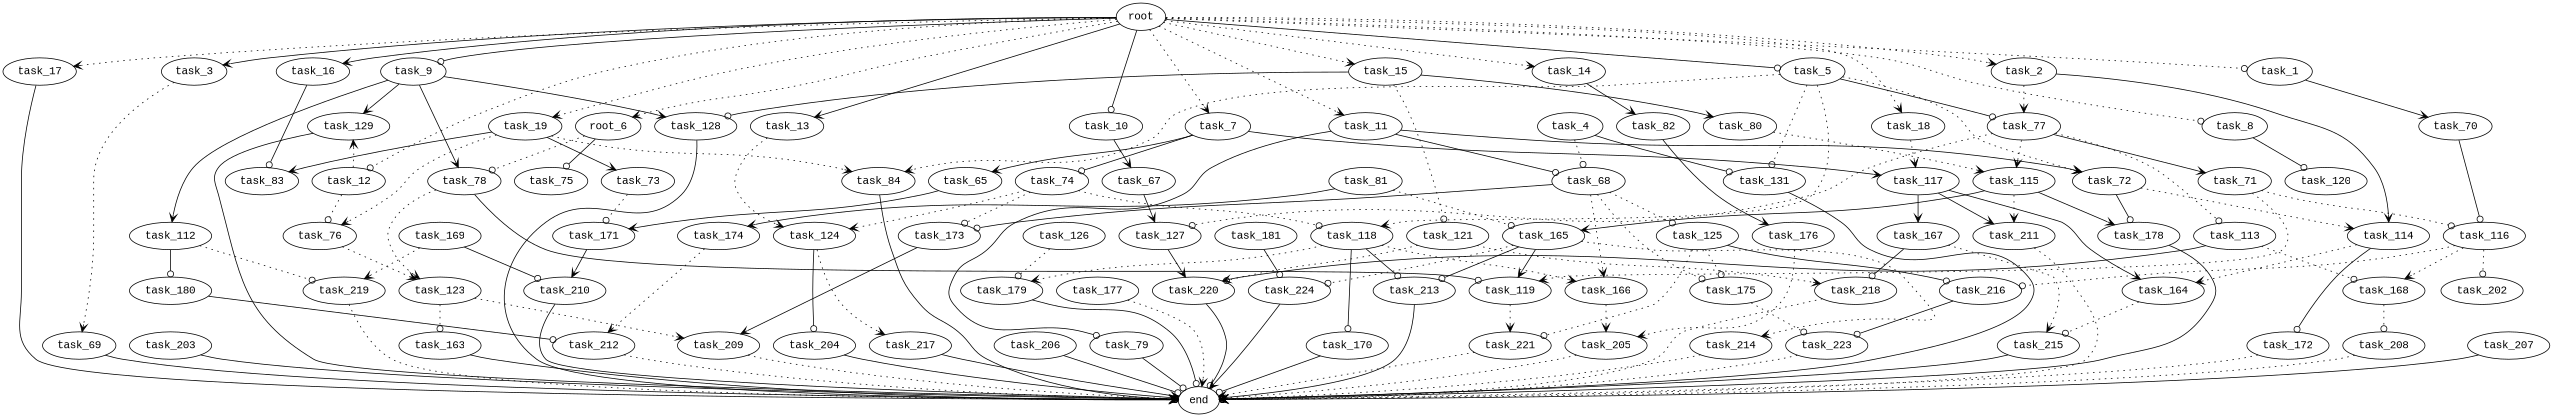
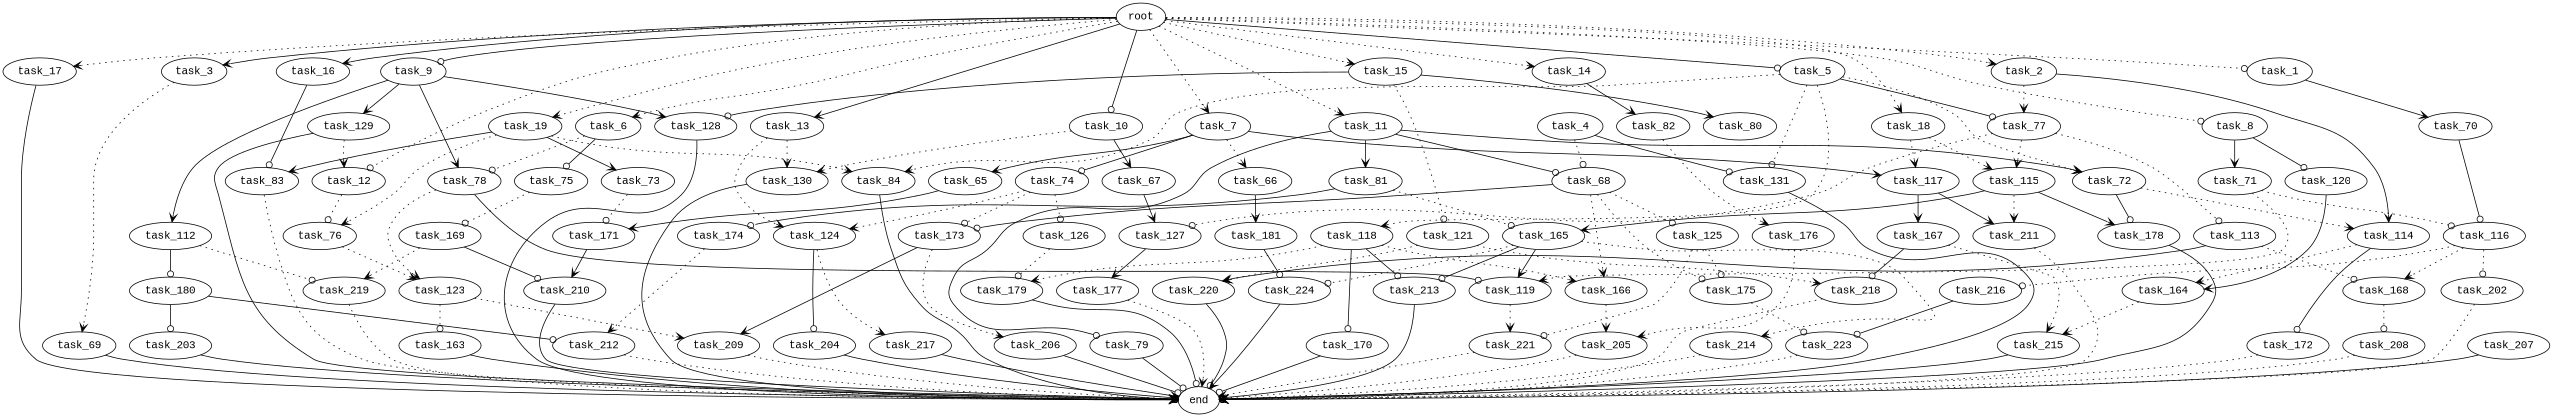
node "root_6": label "root_6" -> "task_6"
edge "task_11" -> "task_81": added
edge "task_77" -> "task_71": now "task_8" -> "task_71"
edge "task_80" -> "task_115": now "task_18" -> "task_115"
edge "task_12" -> "task_129": reversed
node "task_130": added
node "task_66": added
edge "task_82" -> "task_176": style solid -> dotted
edge "task_81" -> "task_174": arrowhead vee -> odot
edge "task_75" -> "task_169": added
edge "task_74" -> "task_118": now "task_74" -> "task_126"
edge "task_117" -> "task_164": now "task_120" -> "task_164"
edge "task_127" -> "task_220": now "task_127" -> "task_177"
edge "task_121" -> "task_220": arrowhead odot -> vee
edge "task_125" -> "task_216": removed
edge "task_173" -> "task_206": added
edge "task_180" -> "task_203": added
edge "task_164" -> "task_215": arrowhead odot -> vee
edge "task_83" -> "end": added
edge "task_202" -> "end": added
